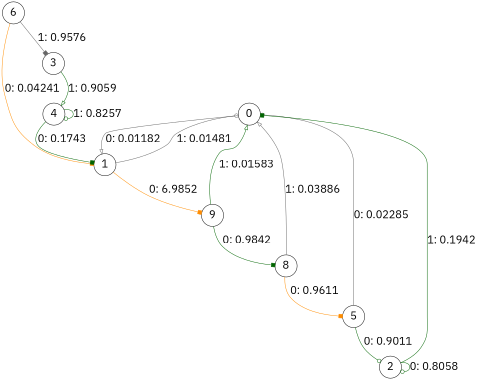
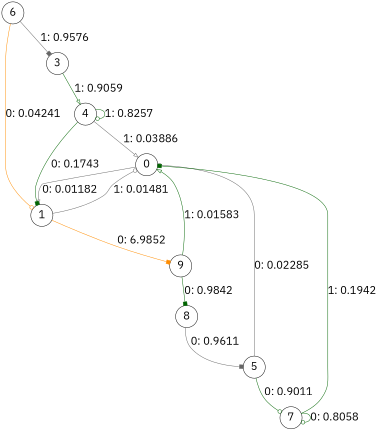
edge "6" -> "1": arrowhead box -> odot
edge "8" -> "0": now "4" -> "0"
edge "8" -> "5": color darkorange -> gray40
node "2": label "2" -> "7"
